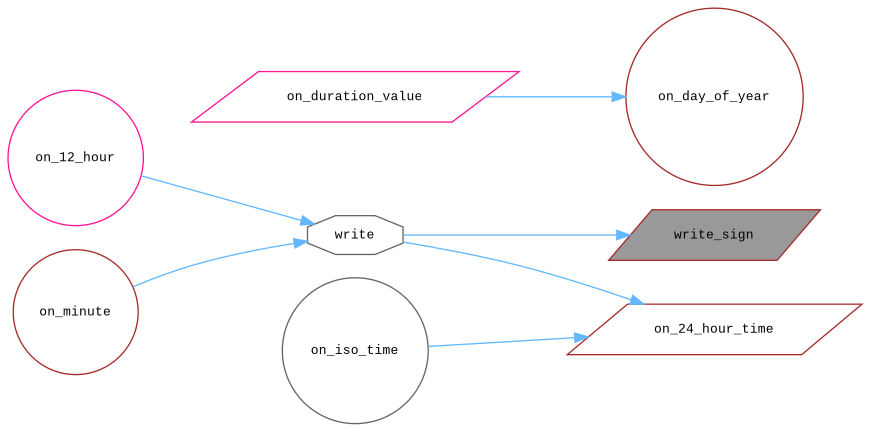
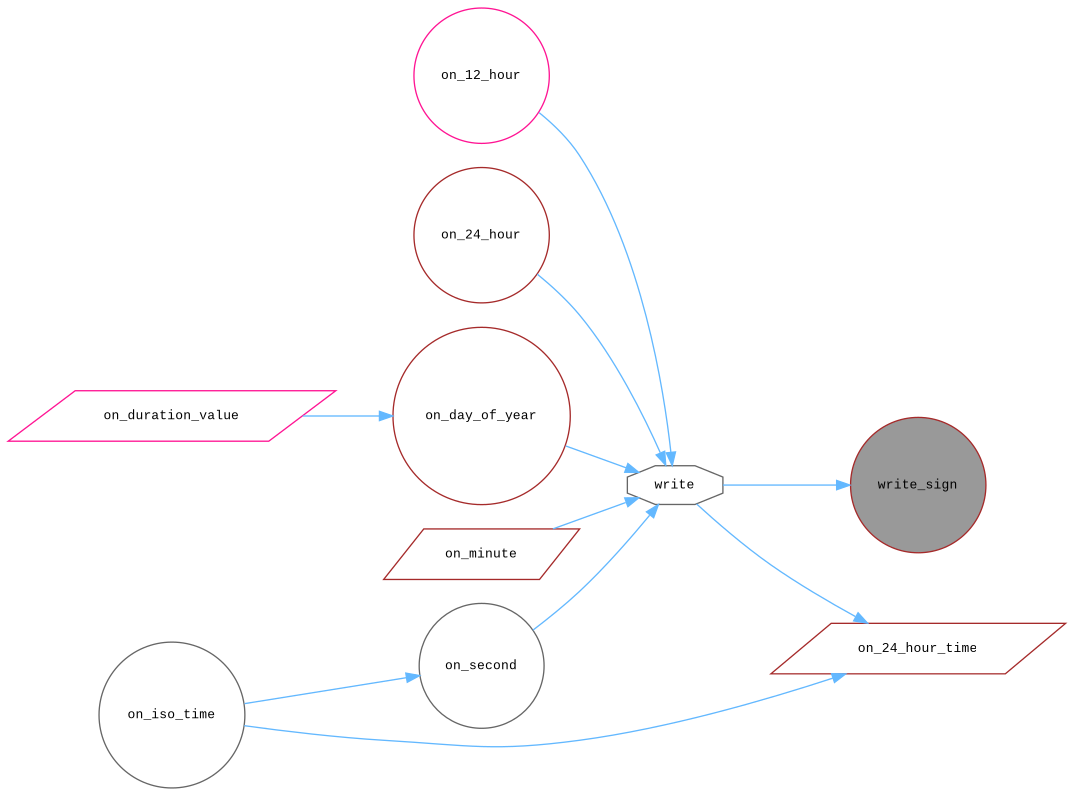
node "on_24_hour": added
node "write_sign": shape parallelogram -> circle
node "on_minute": shape circle -> parallelogram
edge "on_day_of_year" -> "write": added
node "on_second": added
